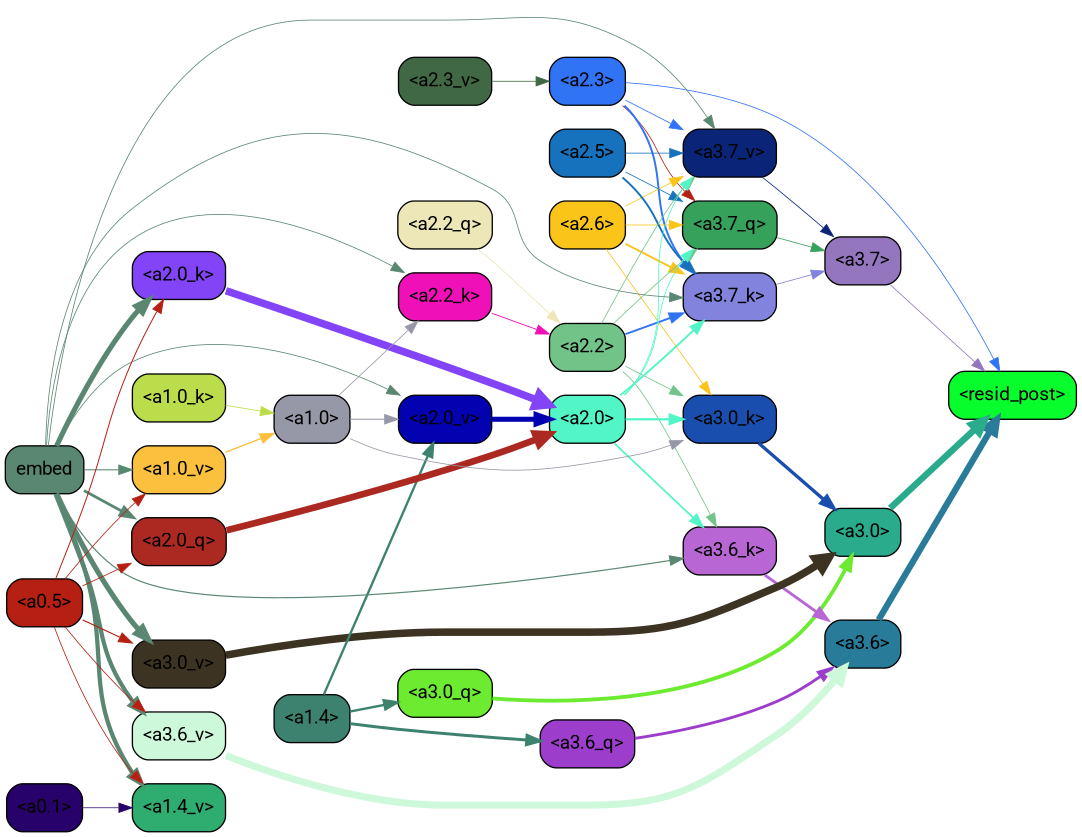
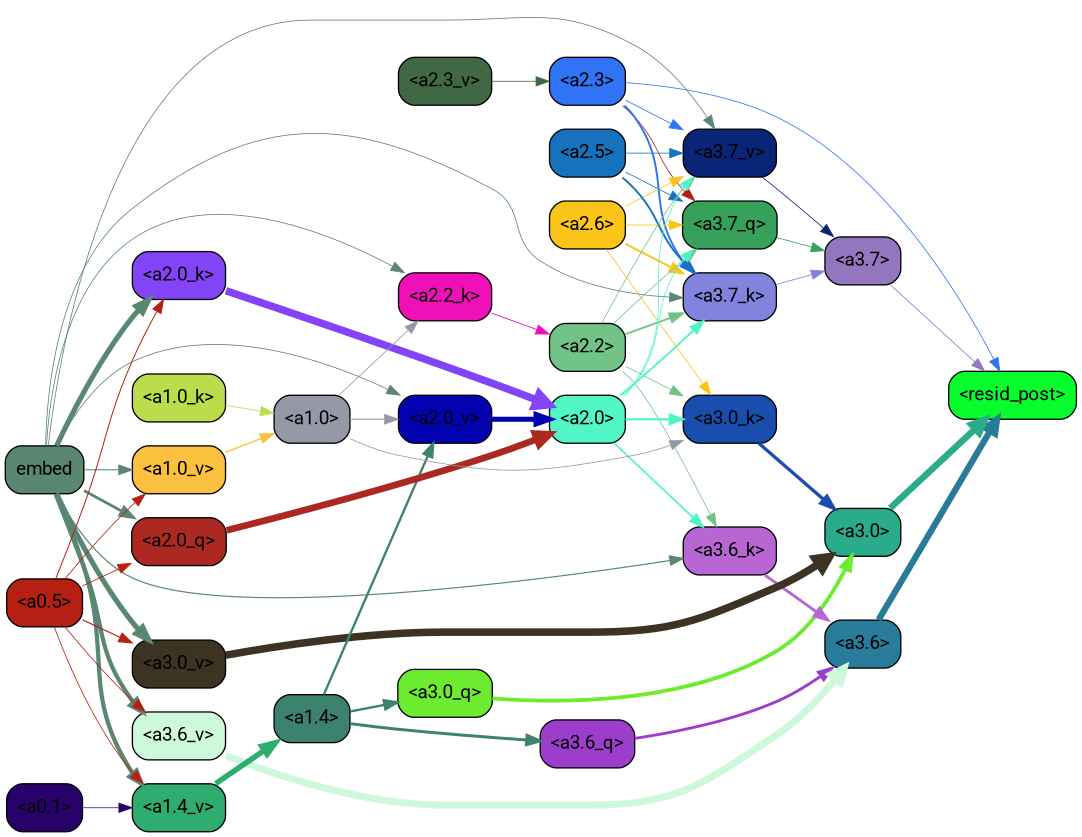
node "<a2.2_q>": removed
edge "<a2.2>" -> "<a3.7_k>": color #3073f4 -> #72c388
edge "<a1.4_v>" -> "<a1.4>": added
